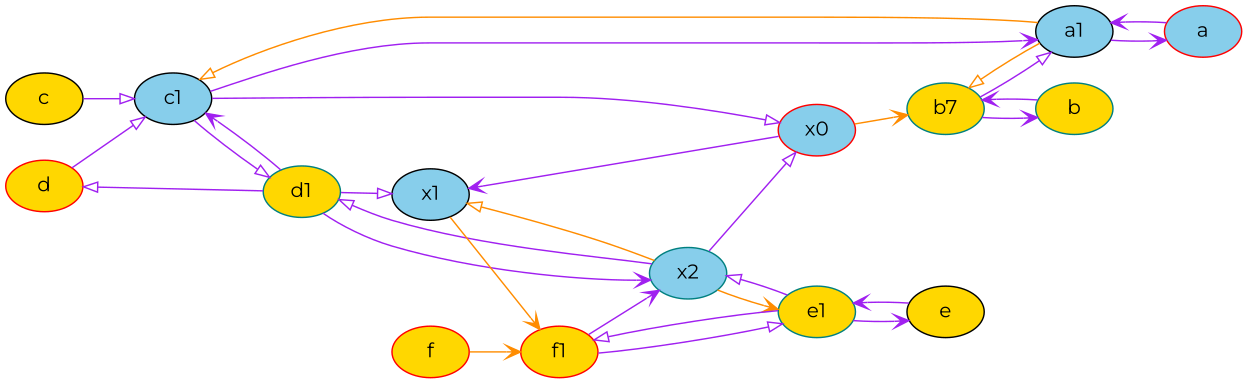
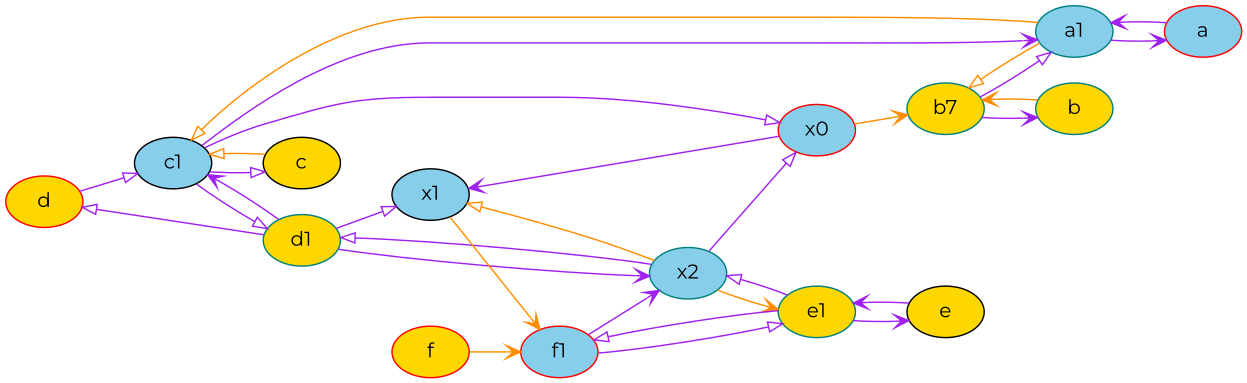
node "a1": color black -> teal
edge "c" -> "c1": color purple -> darkorange
edge "b" -> "b7": color purple -> darkorange
edge "c1" -> "c": added
node "f1": fillcolor gold -> skyblue
